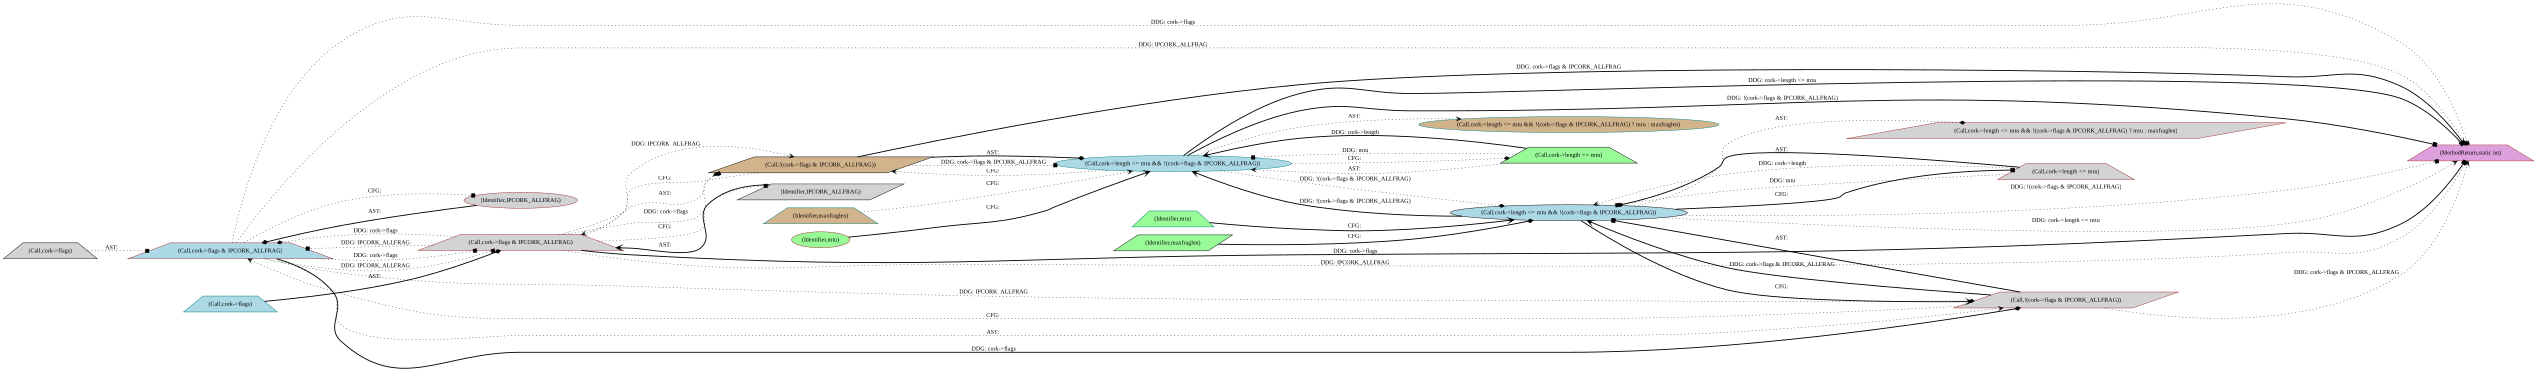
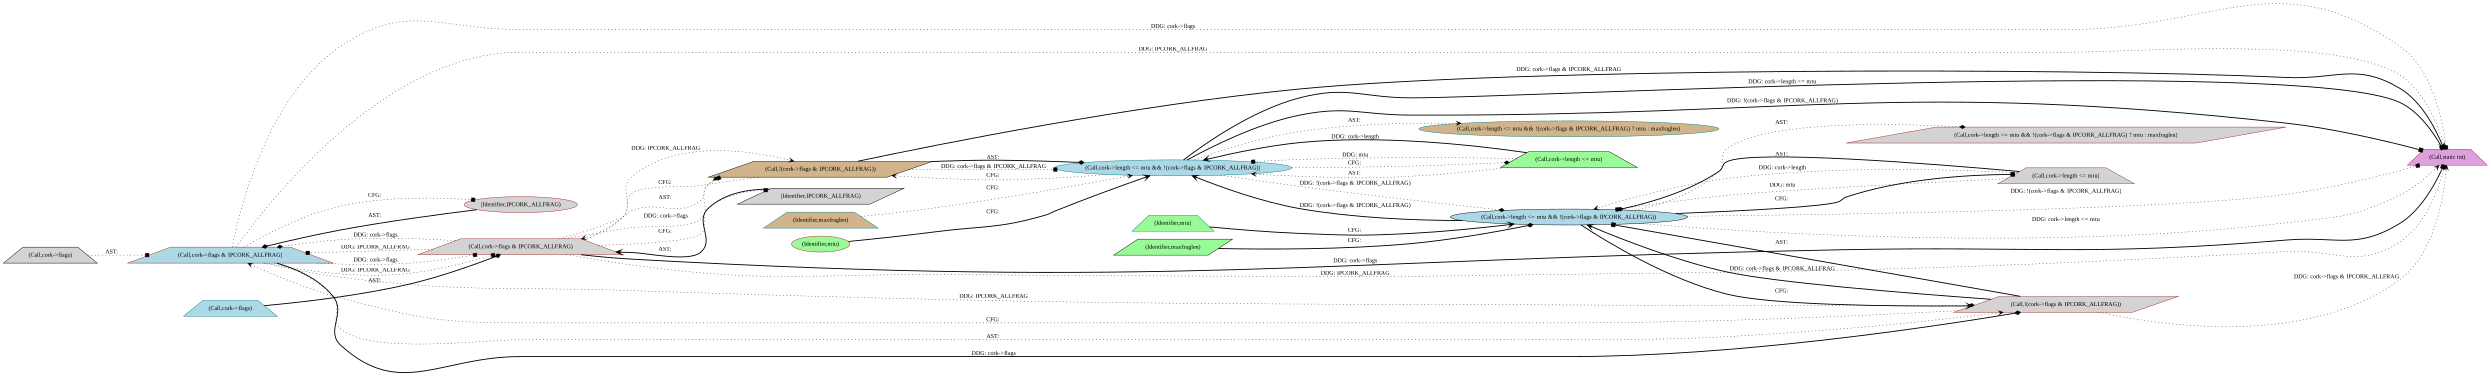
node "(MethodReturn,static int)": label "(MethodReturn,static int)" -> "(Call,static int)"
